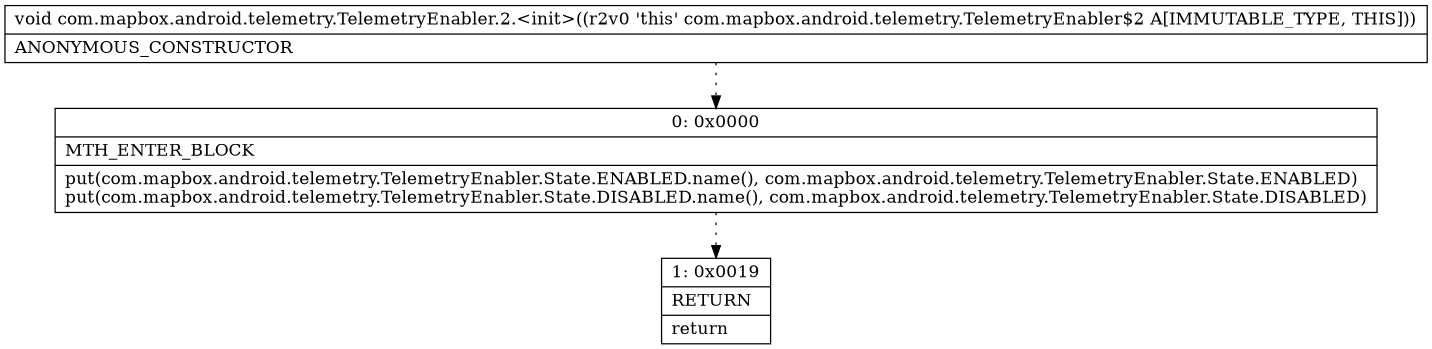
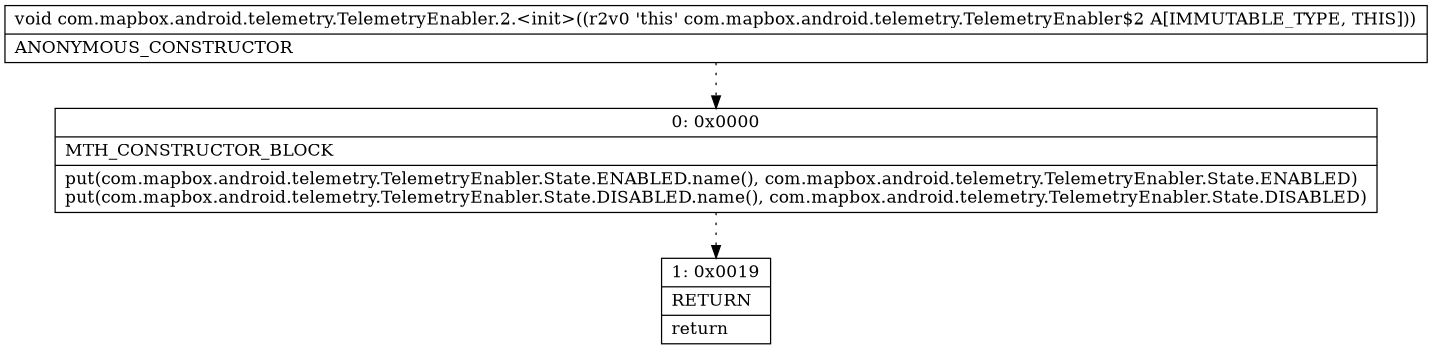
node "0: 0x0000": text "MTH_ENTER_BLOCK" -> "MTH_CONSTRUCTOR_BLOCK"
